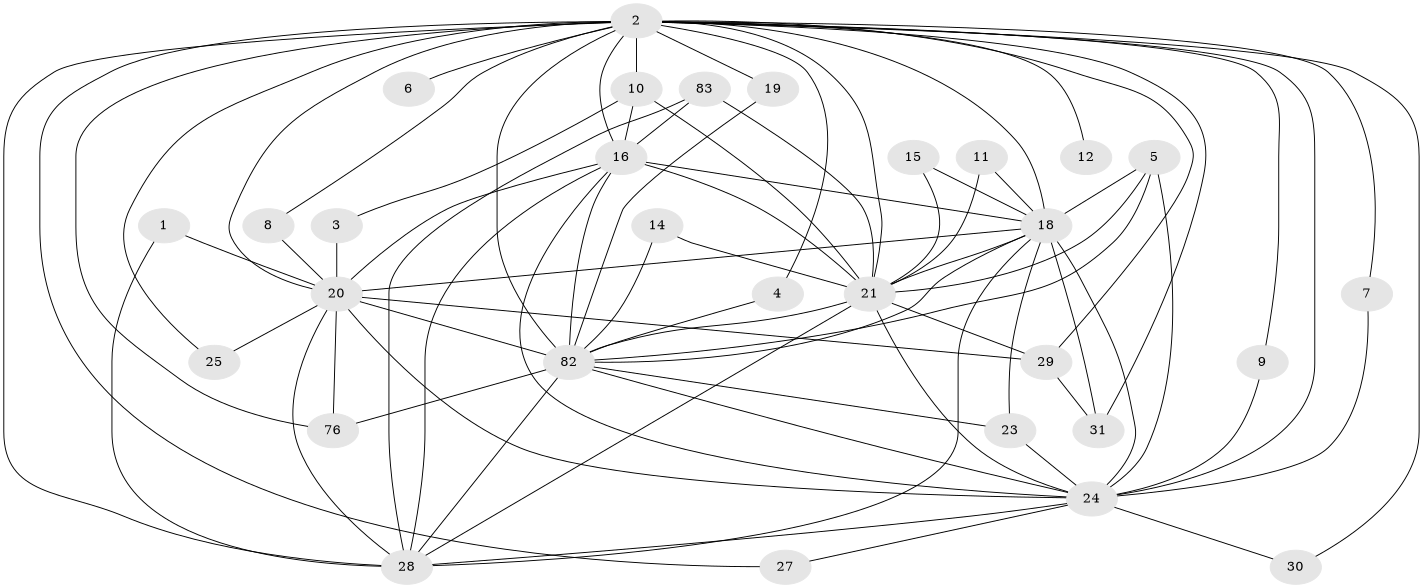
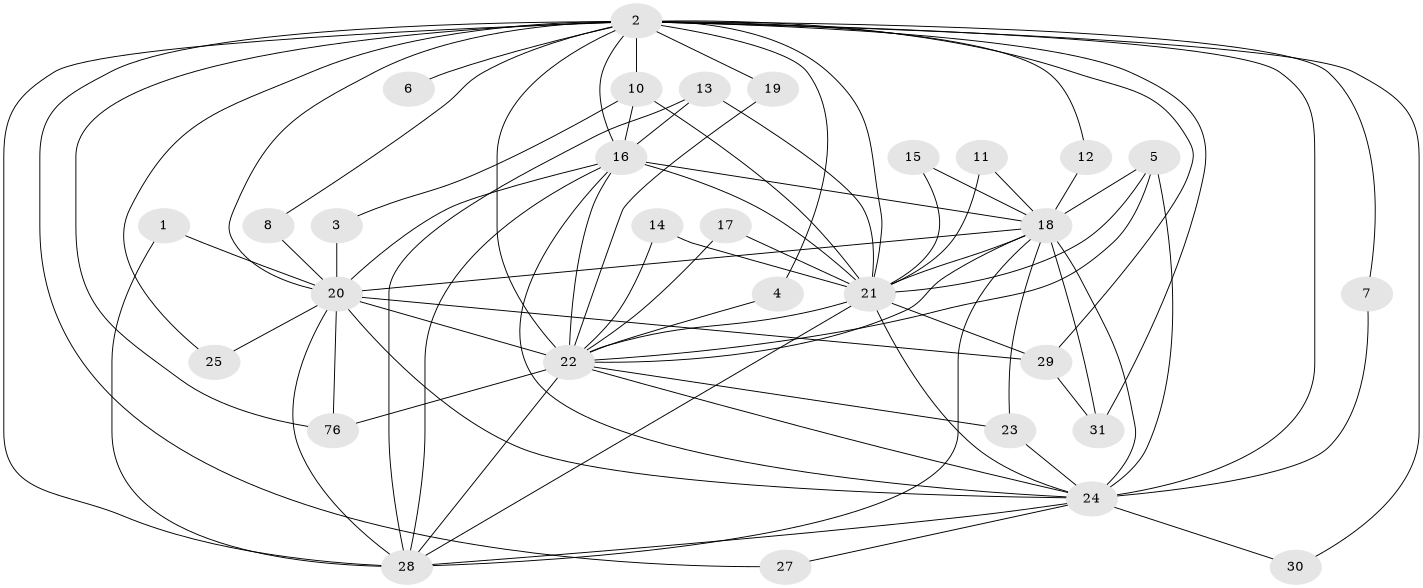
edge "2" -- "18": now "12" -- "18"
node "83": label "83" -> "13"
node "17": added
node "82": label "82" -> "22"
node "9": removed
